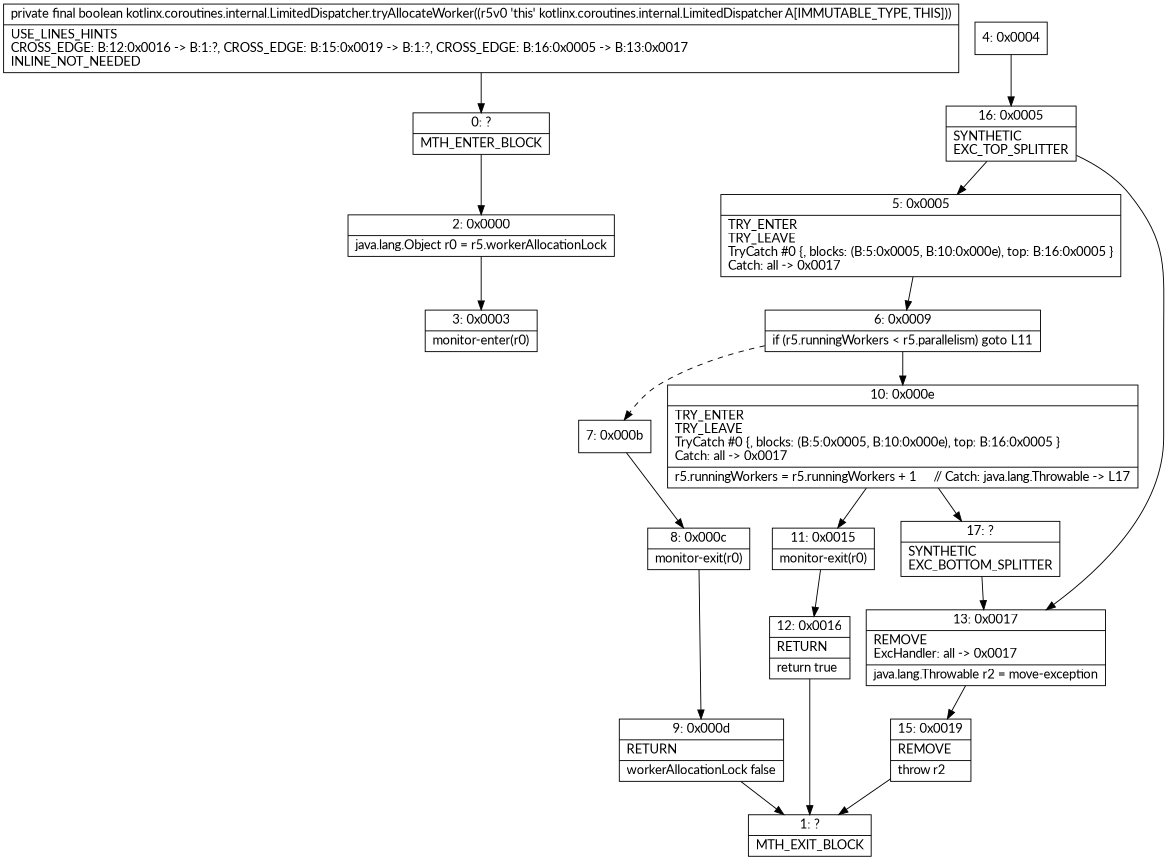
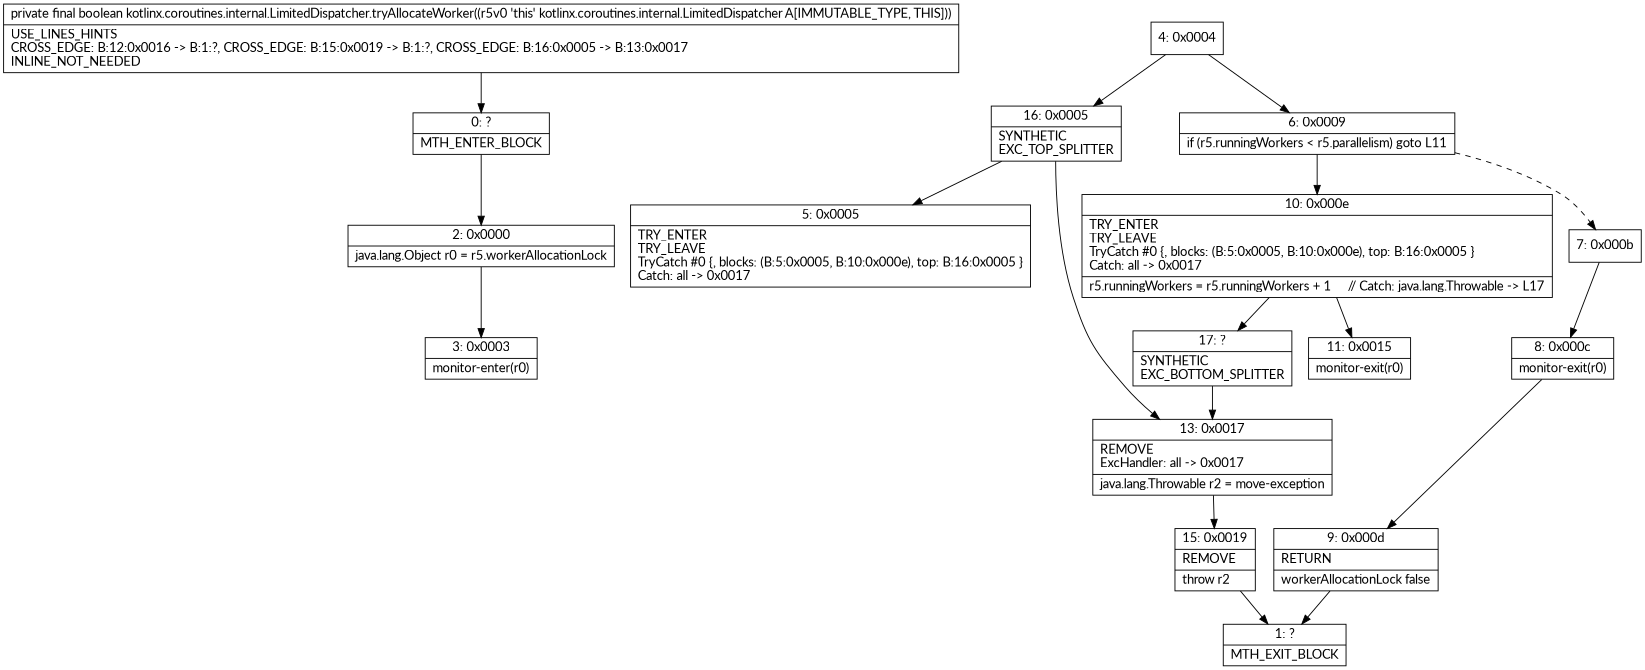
edge "5: 0x0005" -> "6: 0x0009": now "4: 0x0004" -> "6: 0x0009"
node "12: 0x0016": removed
